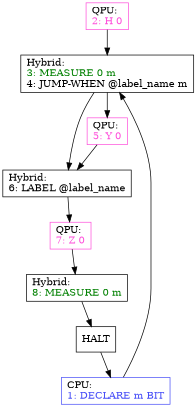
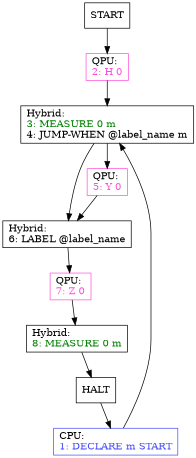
node "START": added
node "CPU:": text "1: DECLARE m BIT" -> "1: DECLARE m START"
